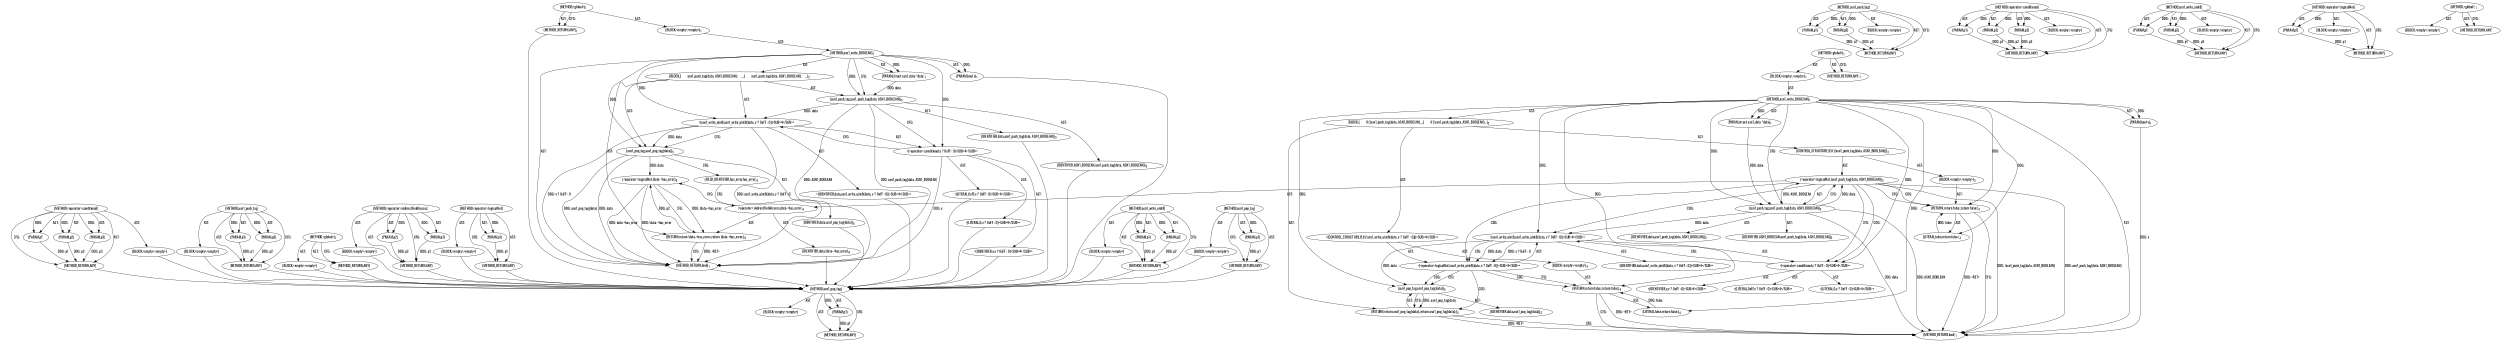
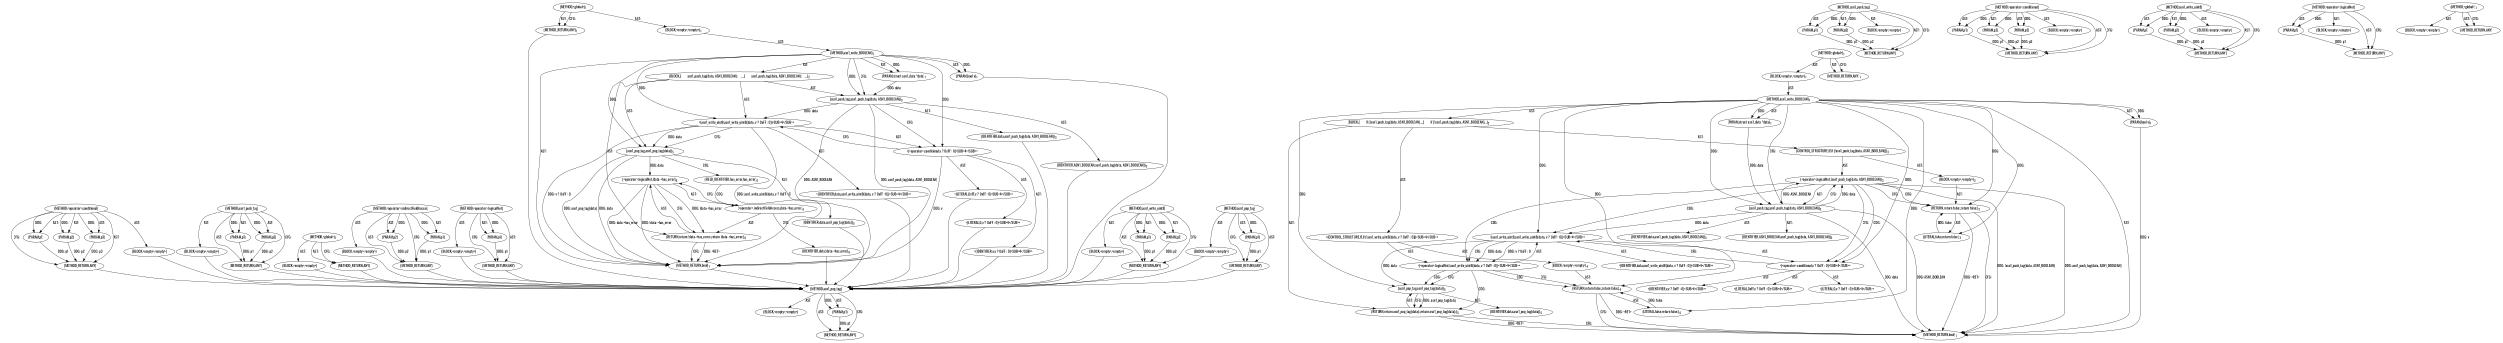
edge "(<operator>.logicalNot,!asn1_push_tag(data, ASN1_BOOLEAN))" -> "(<operator>.indirectFieldAccess,data->has_error)": now "(<operator>.logicalNot,!data->has_error)" -> "(<operator>.indirectFieldAccess,data->has_error)"
edge "(FIELD_IDENTIFIER,has_error,has_error)" -> "(<operator>.indirectFieldAccess,data->has_error)": label "CFG: " -> "CDG: "
edge "(RETURN,return !data->has_error;,return !data->has_error;)" -> "(<operator>.logicalNot,!data->has_error)": label "DDG: p2" -> "AST: "
edge "(<operator>.indirectFieldAccess,data->has_error)" -> "(IDENTIFIER,data,!data->has_error)": label "AST: " -> "CFG: "
